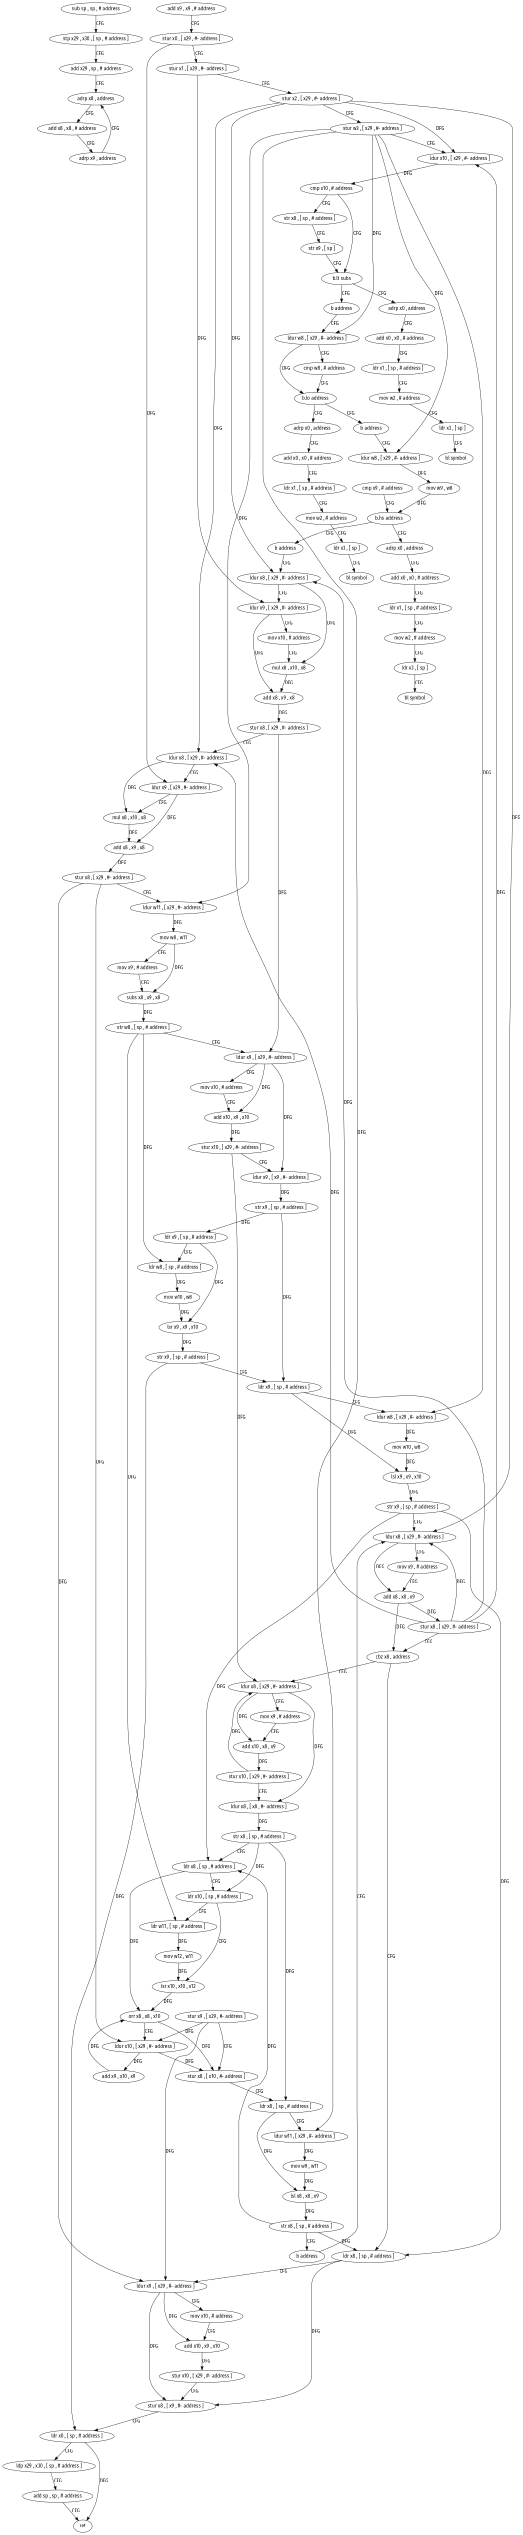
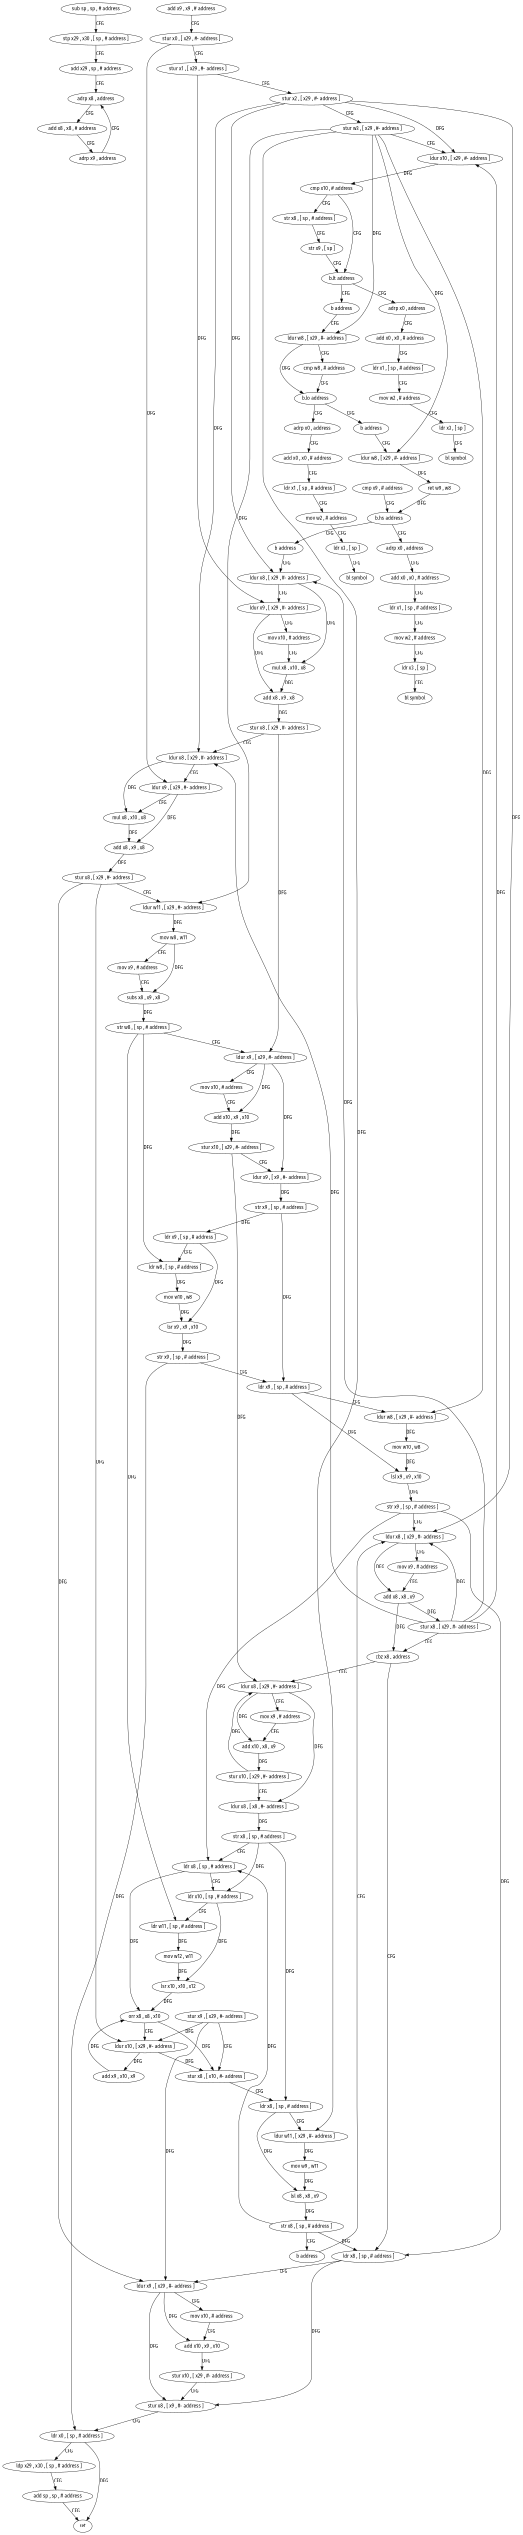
node "b.lt subs": label "b.lt subs" -> "b.lt address"
node "mov w9 , w8": label "mov w9 , w8" -> "ret w9 , w8"
edge "ldr x10 , [ sp , # address ]" -> "lsr x10 , x10 , x12": label "CFG" -> "DFG"
